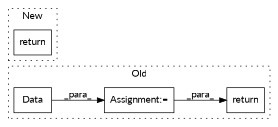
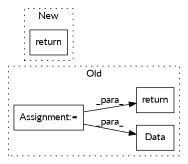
edge "Data" -> "Assignment:=": reversed
